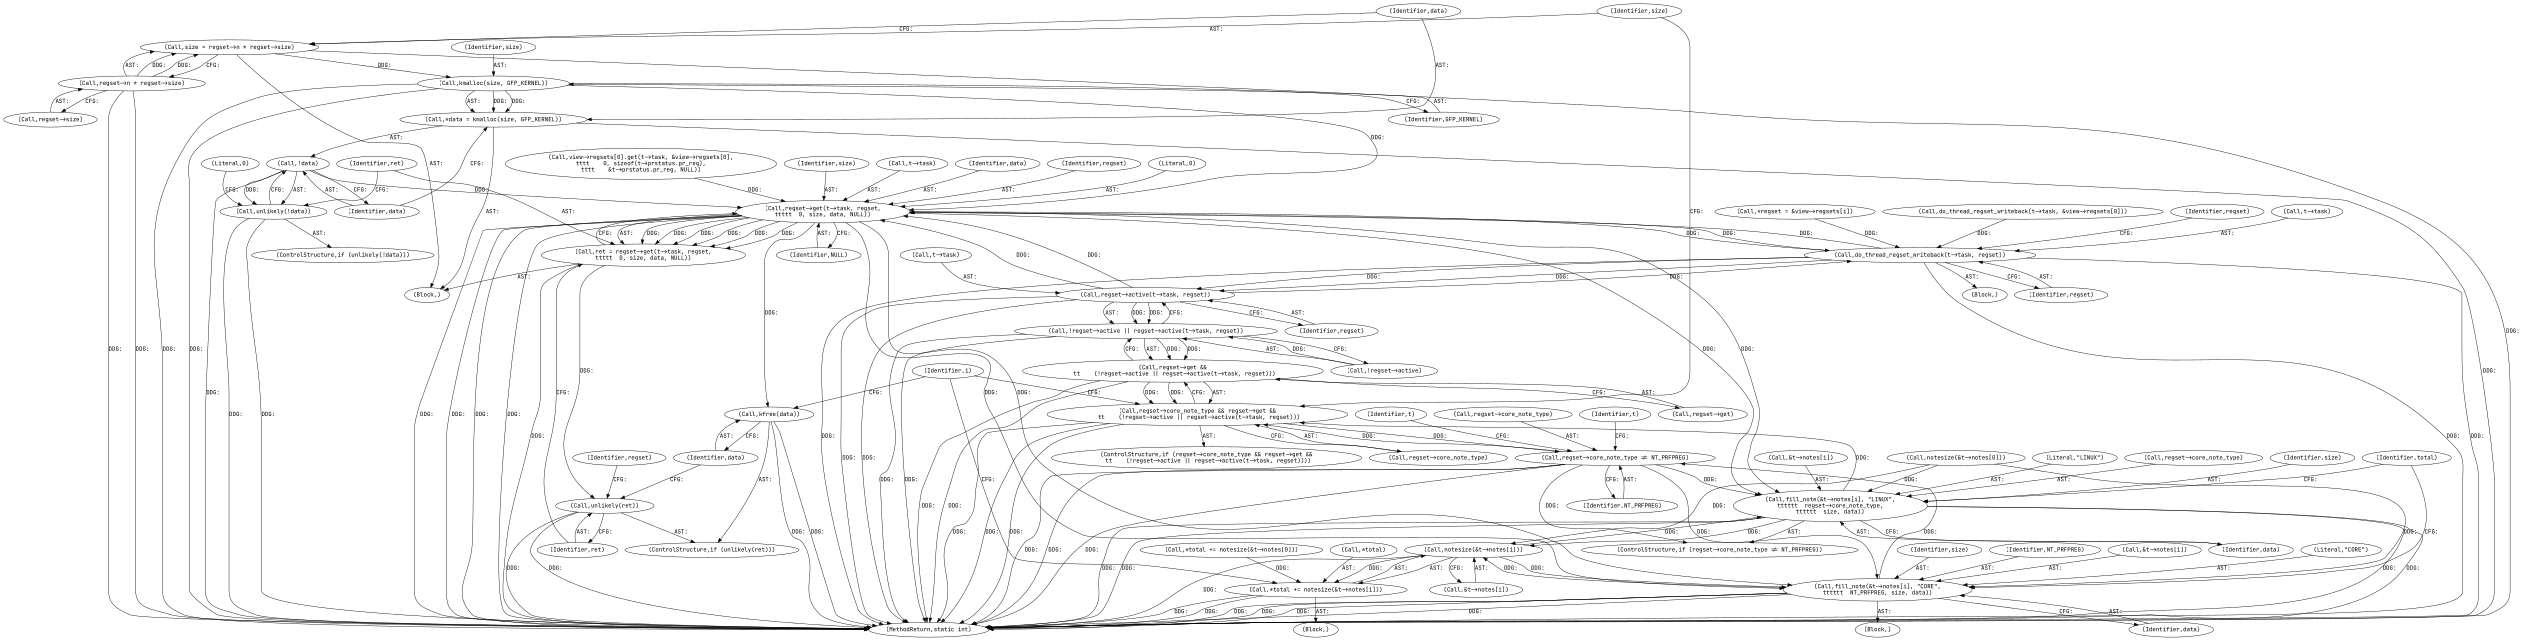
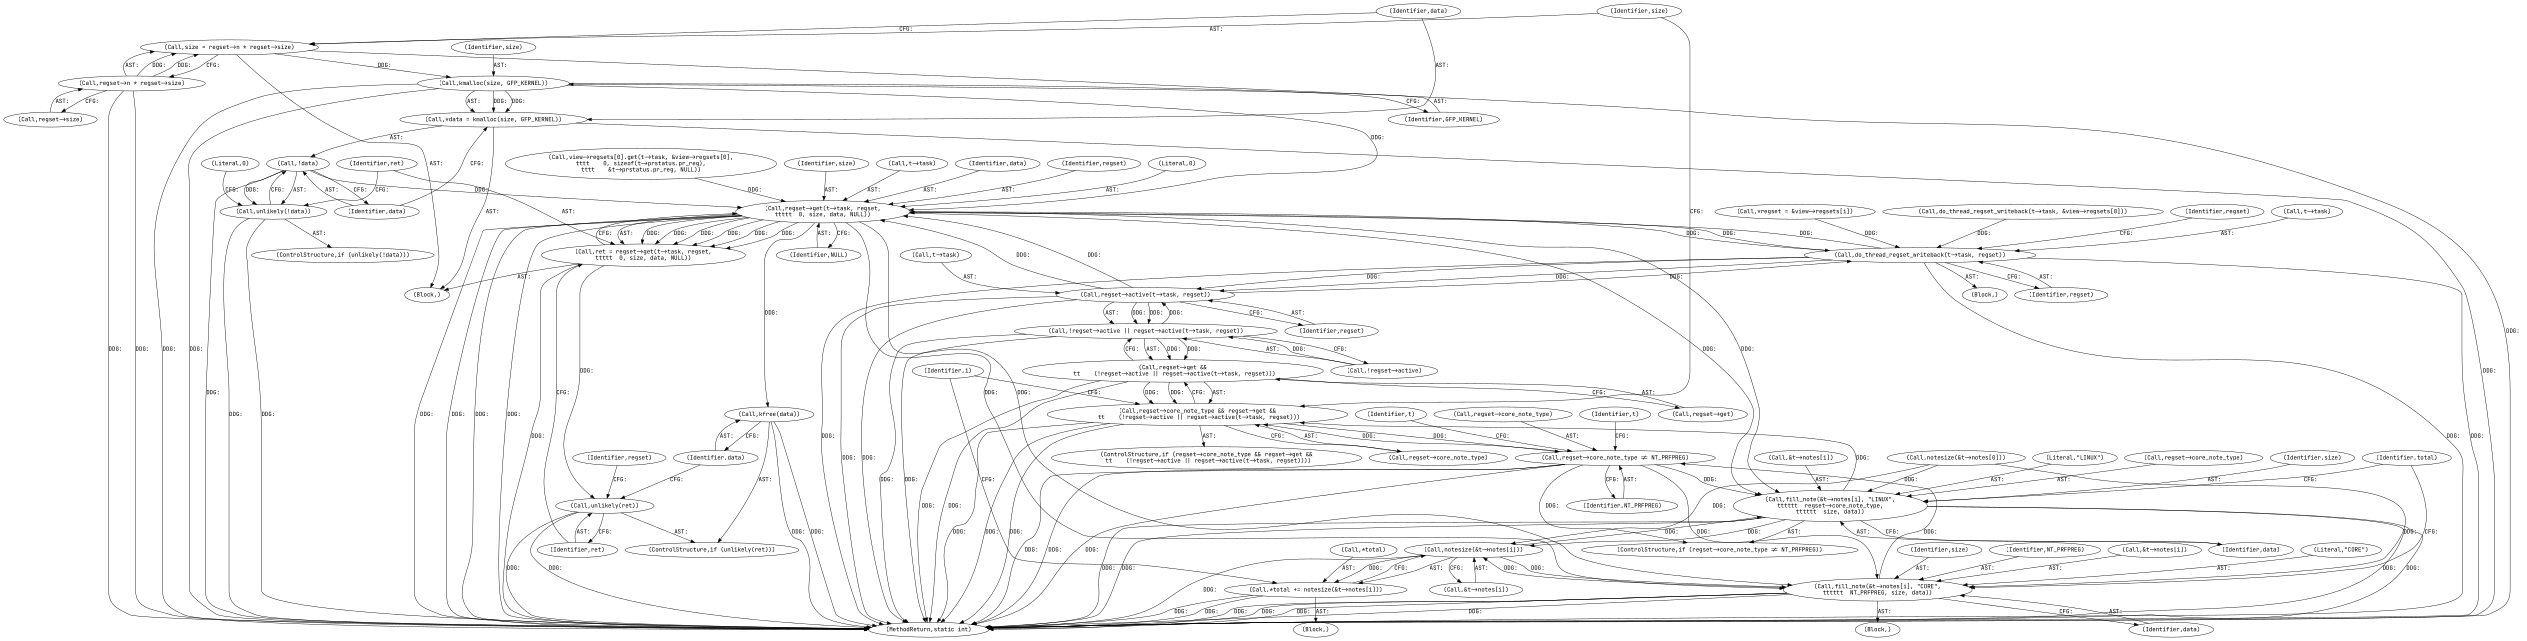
edge "(Call,!regset->active || regset->active(t->task, regset))" -> "(Call,regset->active(t->task, regset))": label "CFG: " -> "DDG: "
edge "(Identifier,i)" -> "(Call,kfree(data))": removed, label "CFG:"
node "(Call,*total += notesize(&t->notes[0]))": removed
edge "(Call,*total += notesize(&t->notes[i]))" -> "(Call,notesize(&t->notes[i]))": label "AST: " -> "CFG: "
